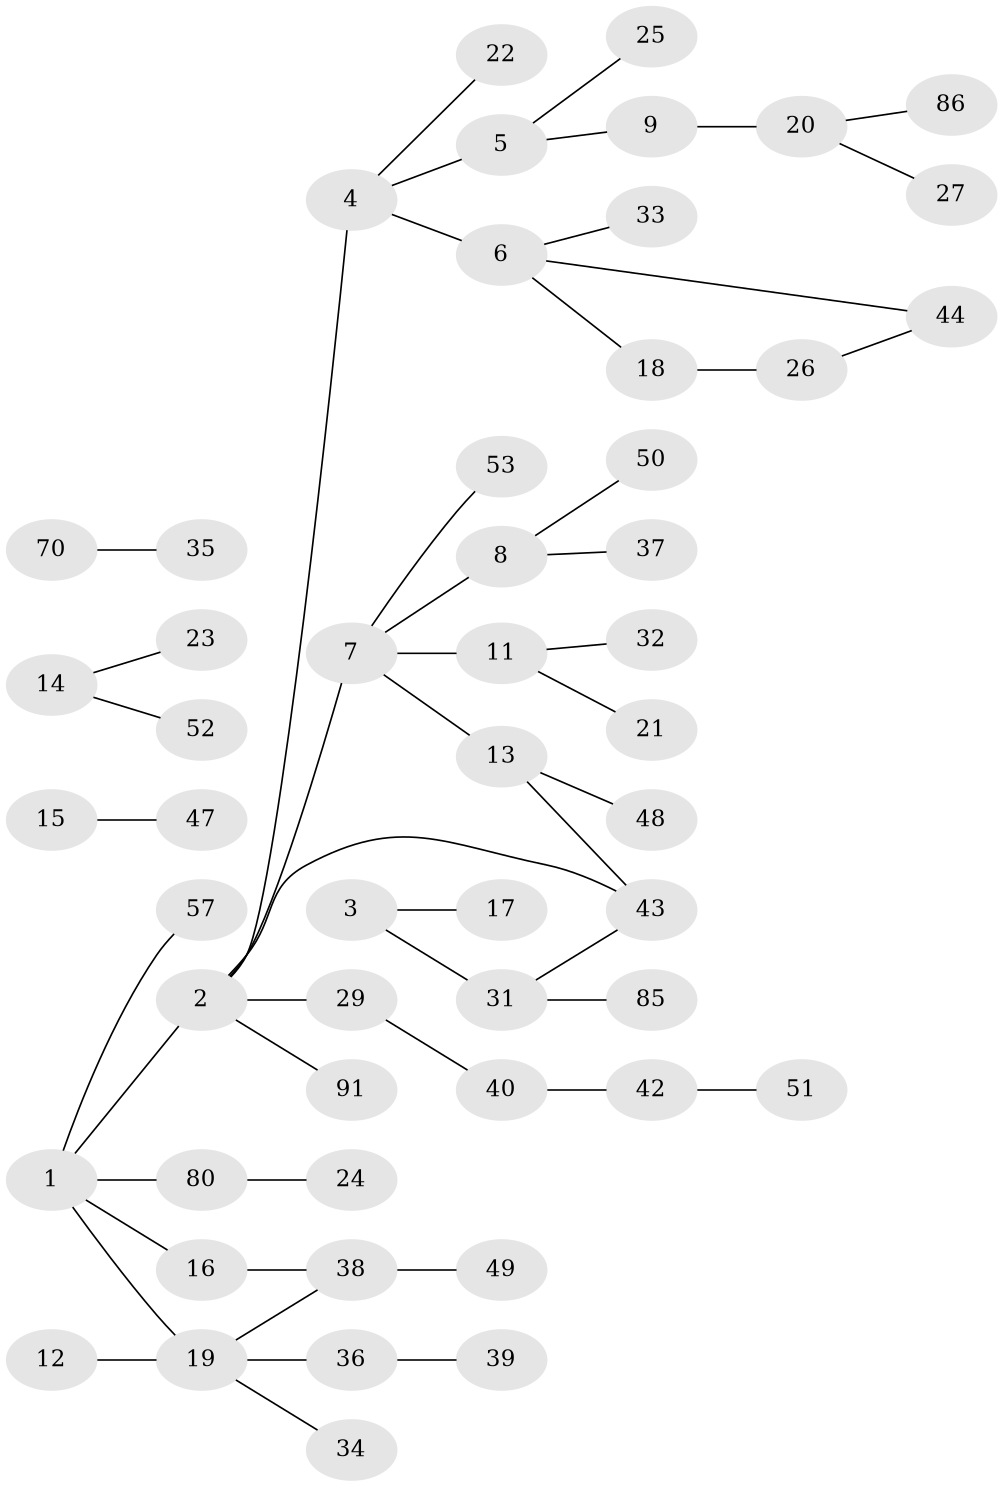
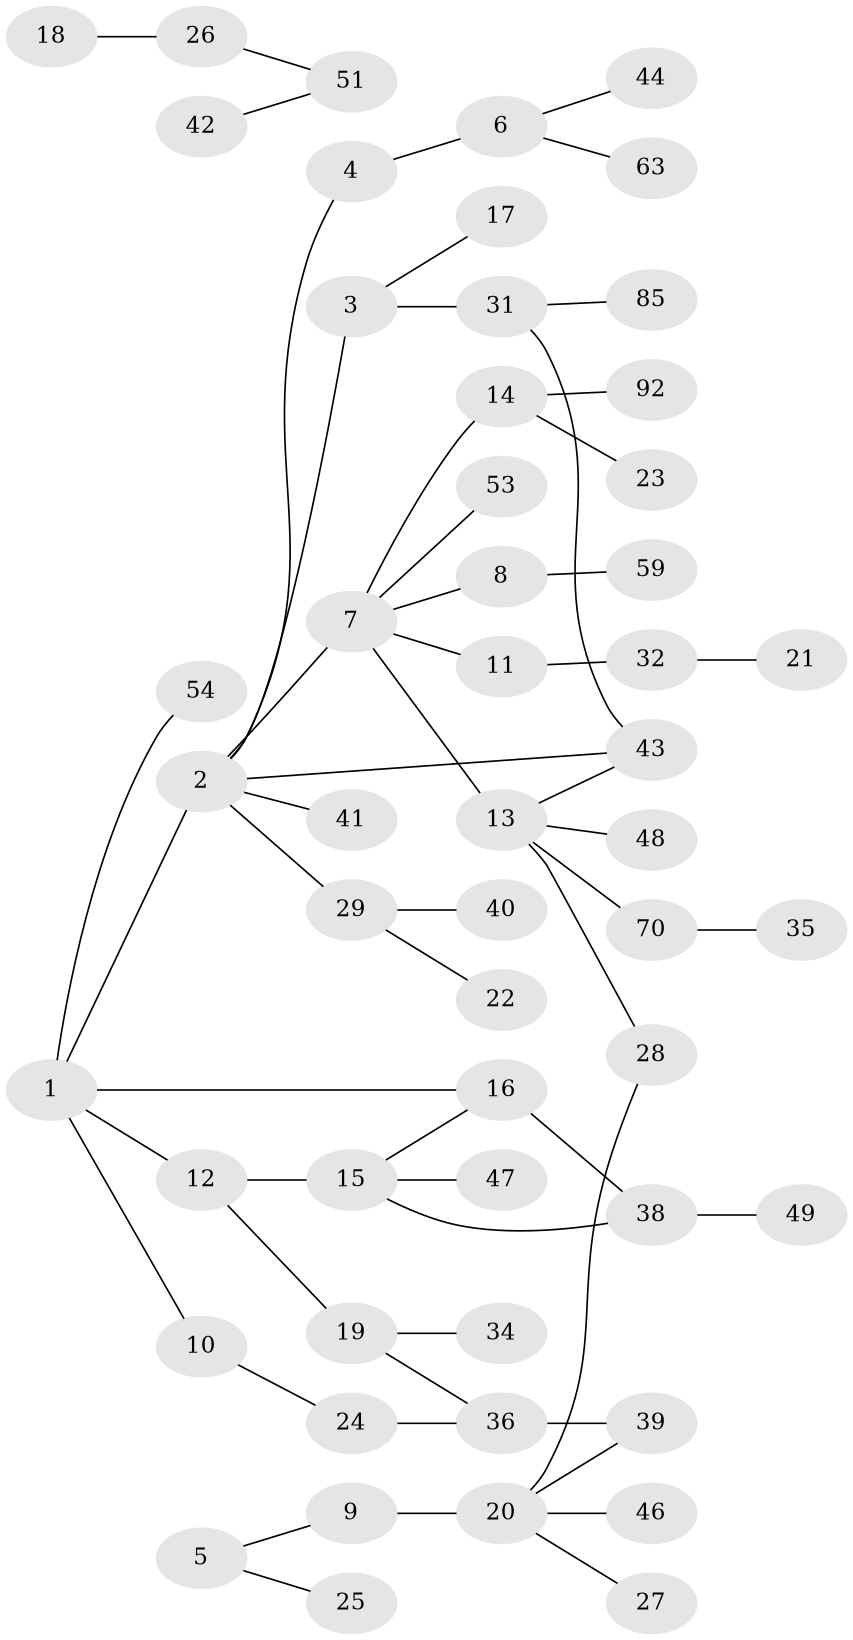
node "86": label "86" -> "46"
edge "22" -- "4": now "22" -- "29"
edge "5" -- "4": removed
node "33": label "33" -> "63"
edge "6" -- "18": removed
edge "44" -- "26": now "51" -- "26"
node "50": label "50" -> "59"
edge "14" -- "7": added
node "37": removed
edge "3" -- "2": added
edge "11" -- "21": now "32" -- "21"
node "52": label "52" -> "92"
edge "13" -- "70": added
node "57": label "57" -> "54"
node "28": added
node "91": label "91" -> "41"
edge "40" -- "42": removed
edge "16" -- "15": added
node "80": label "80" -> "10"
edge "12" -- "15": added
edge "1" -- "19": now "1" -- "12"
edge "38" -- "19": now "38" -- "15"
edge "24" -- "36": added
edge "39" -- "20": added
